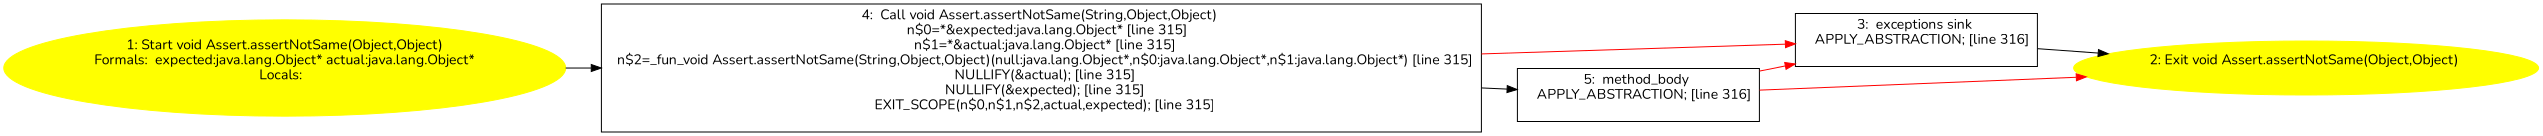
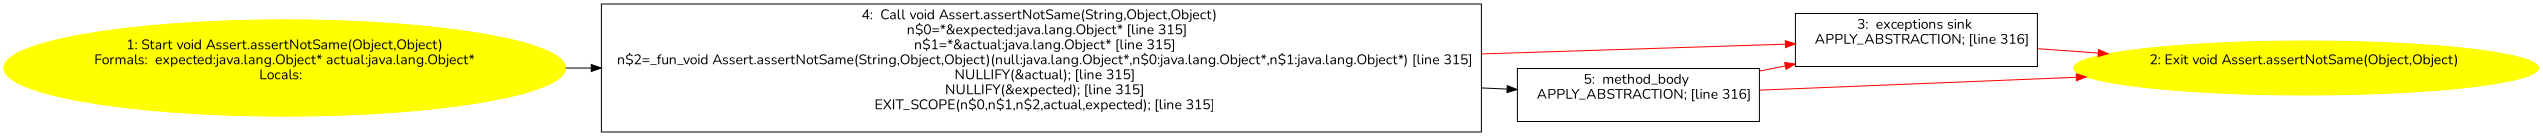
edge "3:  exceptions sink APPLY_ABSTRACTION; [line 316]" -> "2: Exit void Assert.assertNotSame(Object,Object)": color black -> red
